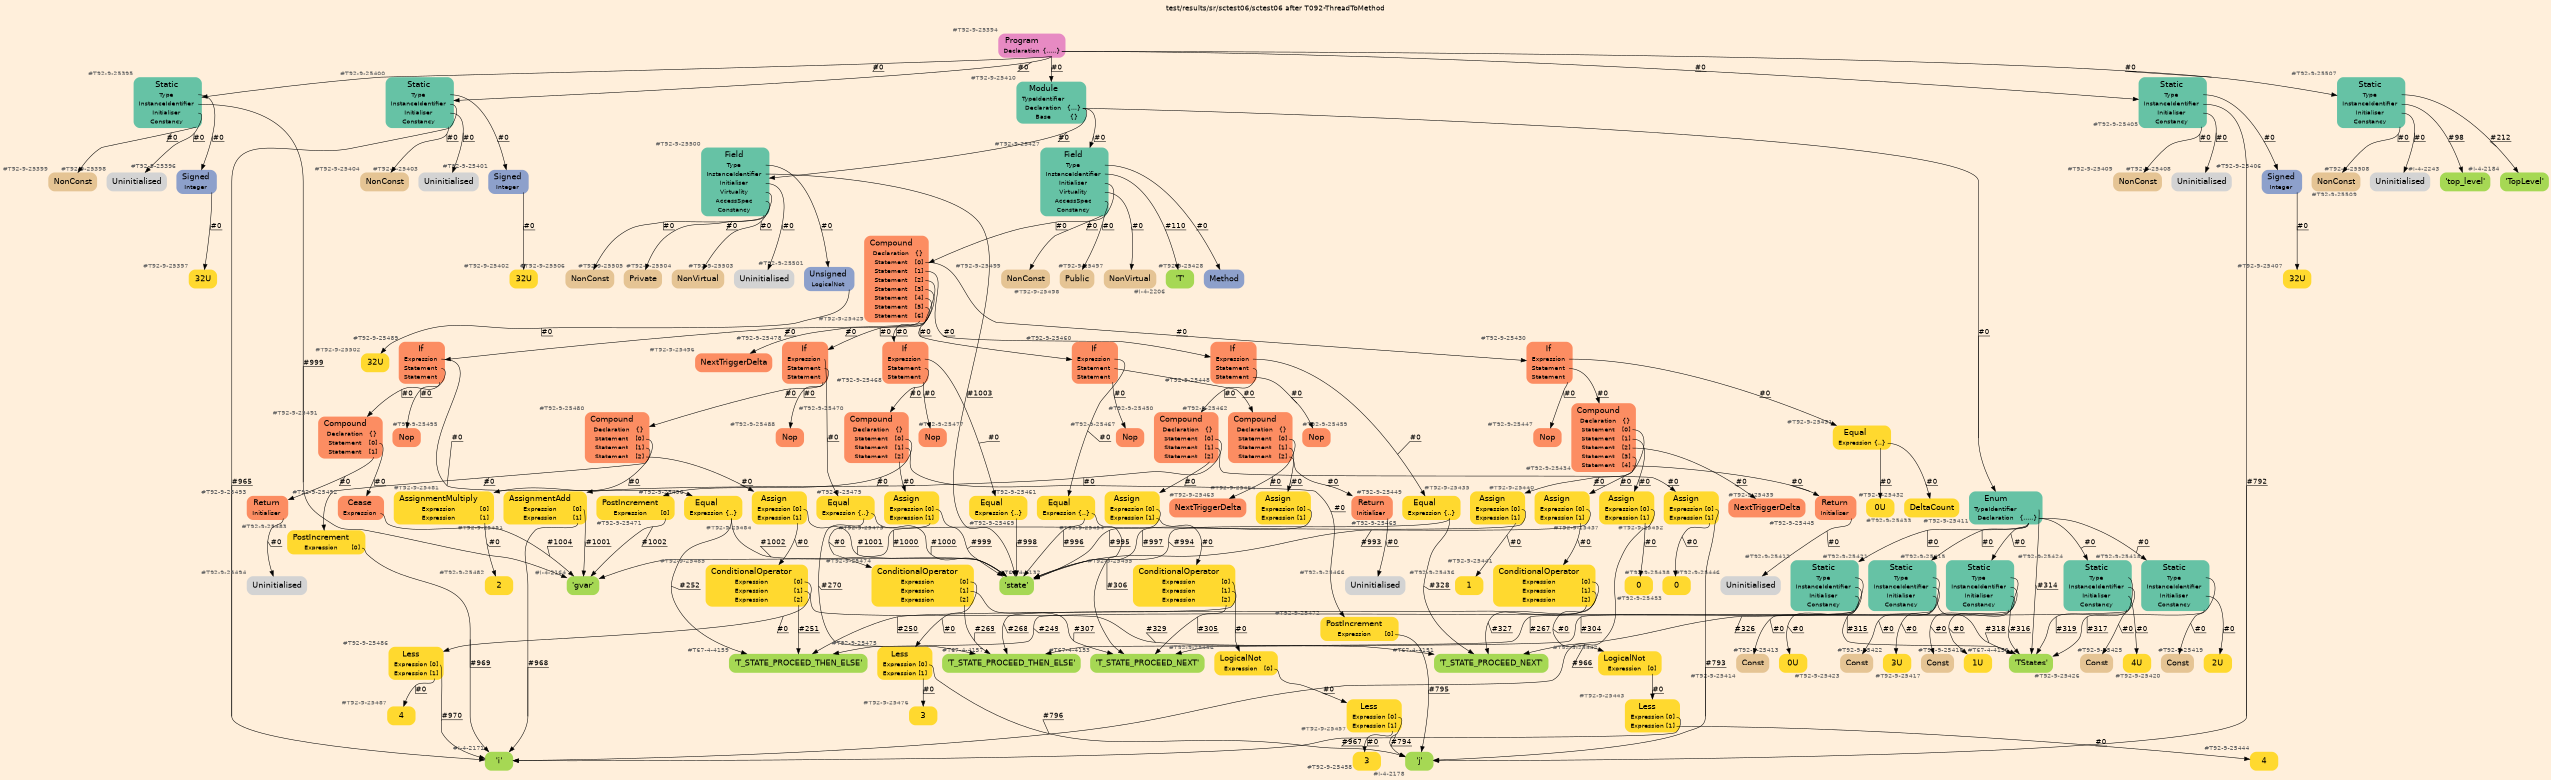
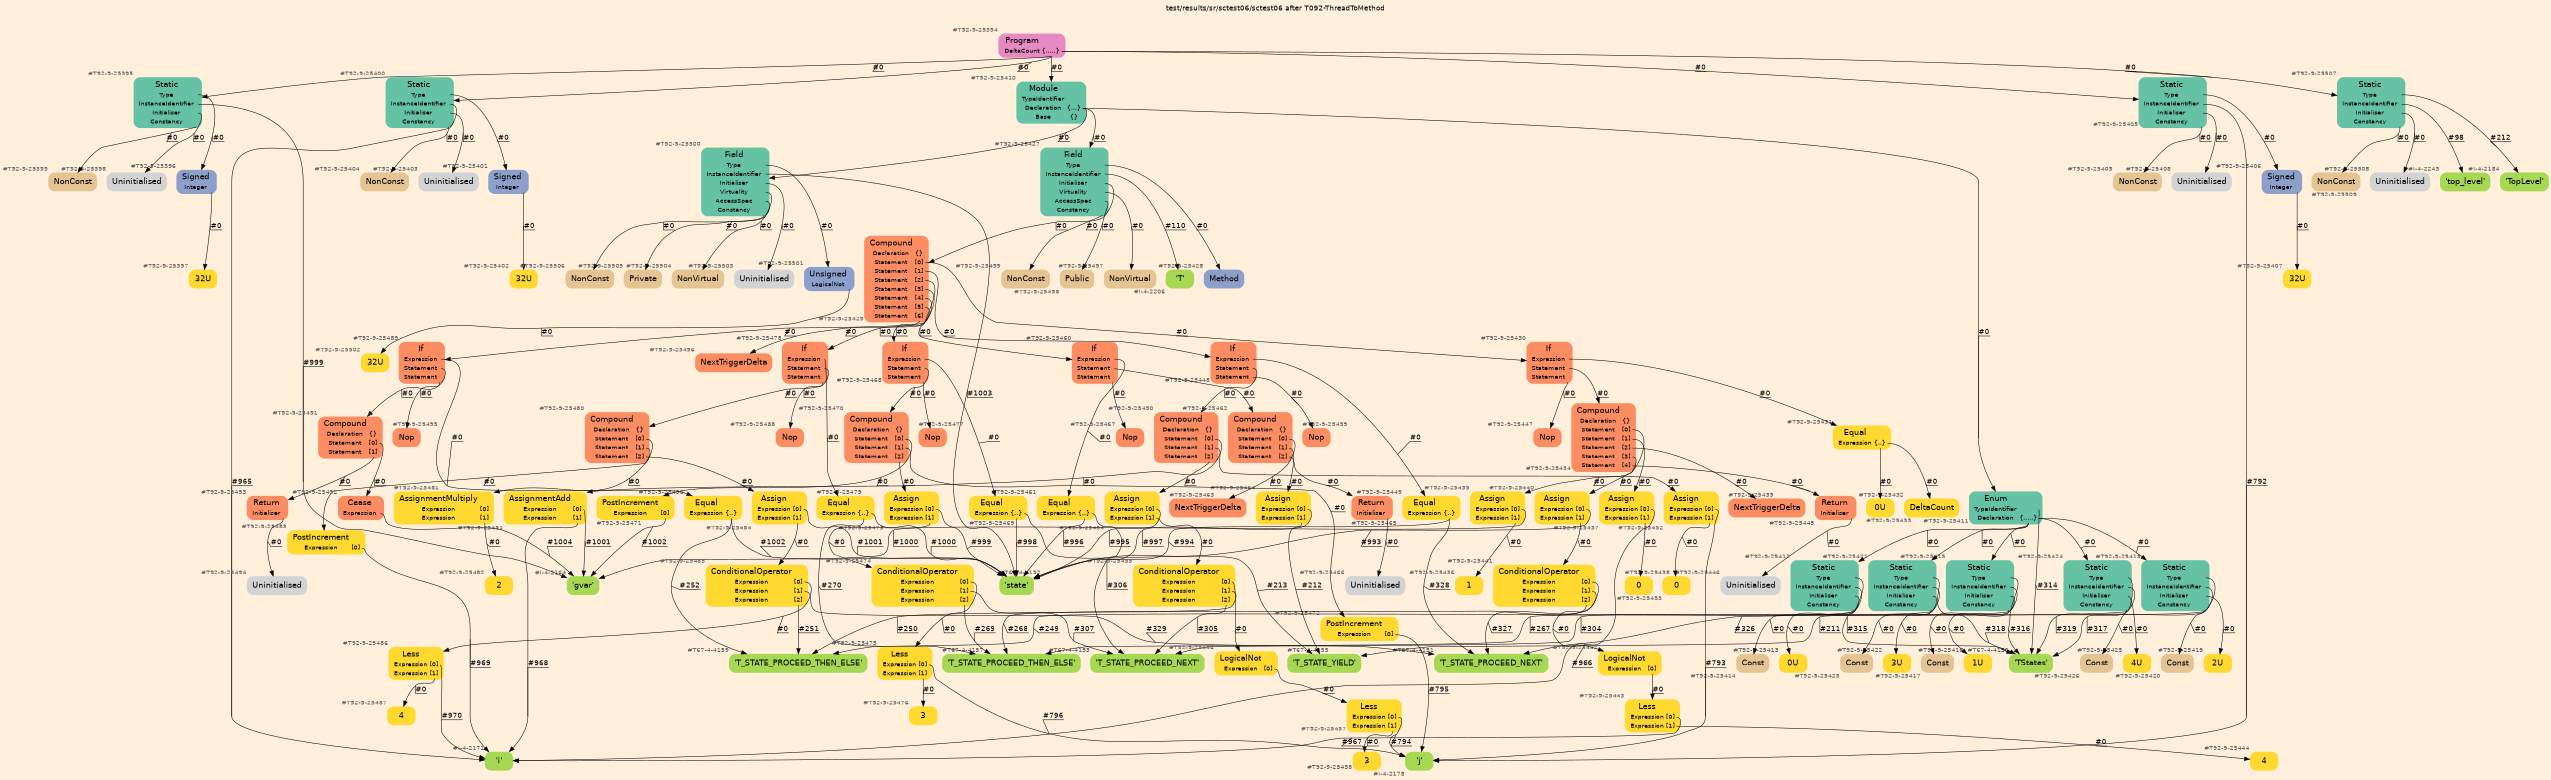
node "Program": text "Declaration" -> "DeltaCount"
node "'T_STATE_YIELD'": added
